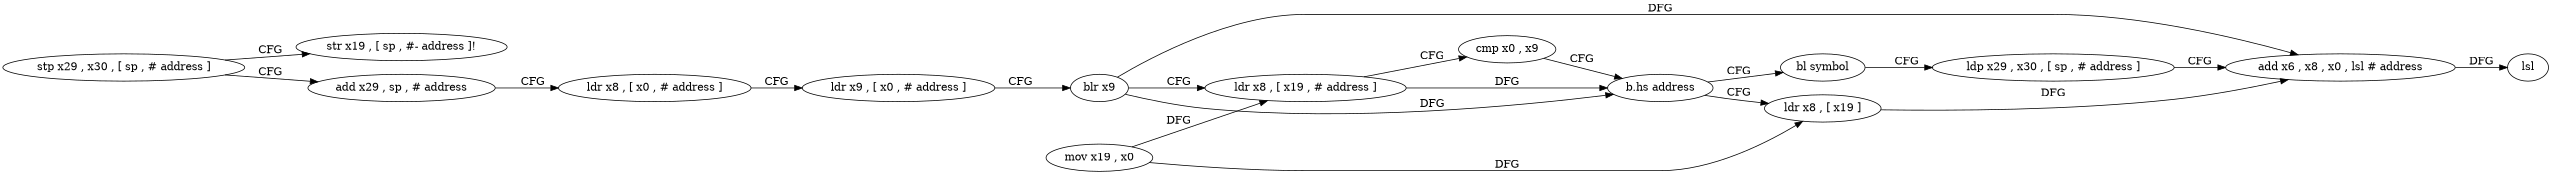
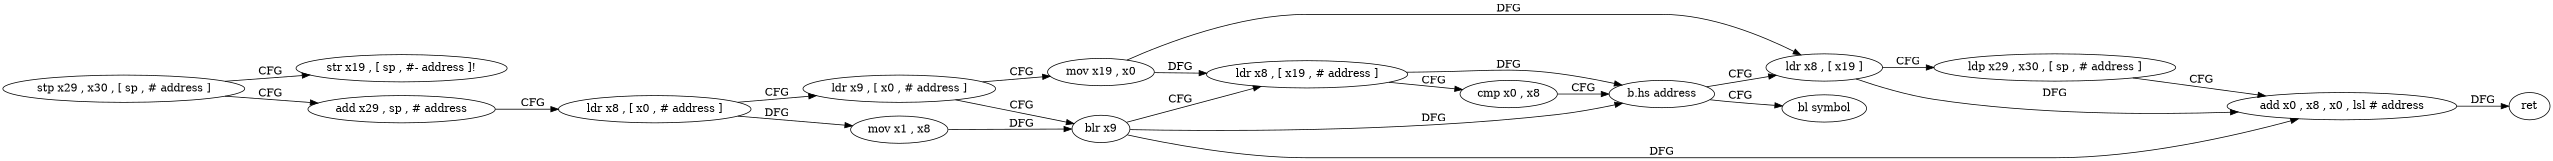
node "cmp x0 , x9": label "cmp x0 , x9" -> "cmp x0 , x8"
edge "bl symbol" -> "ldp x29 , x30 , [ sp , # address ]": now "ldr x8 , [ x19 ]" -> "ldp x29 , x30 , [ sp , # address ]"
node "add x6 , x8 , x0 , lsl # address": label "add x6 , x8 , x0 , lsl # address" -> "add x0 , x8 , x0 , lsl # address"
node "lsl": label "lsl" -> "ret"
edge "ldr x9 , [ x0 , # address ]" -> "mov x19 , x0": added, label "CFG"
node "mov x1 , x8": added
